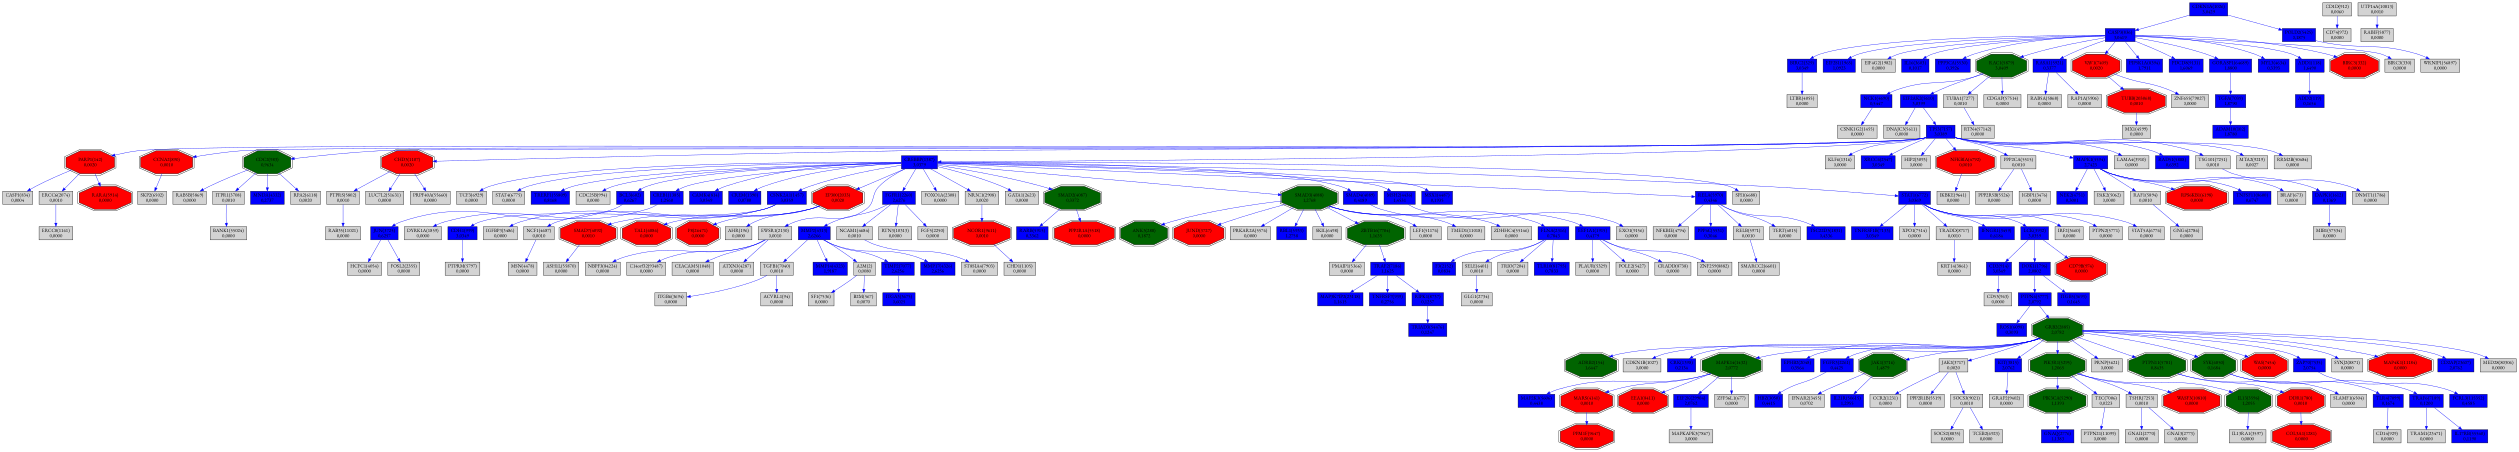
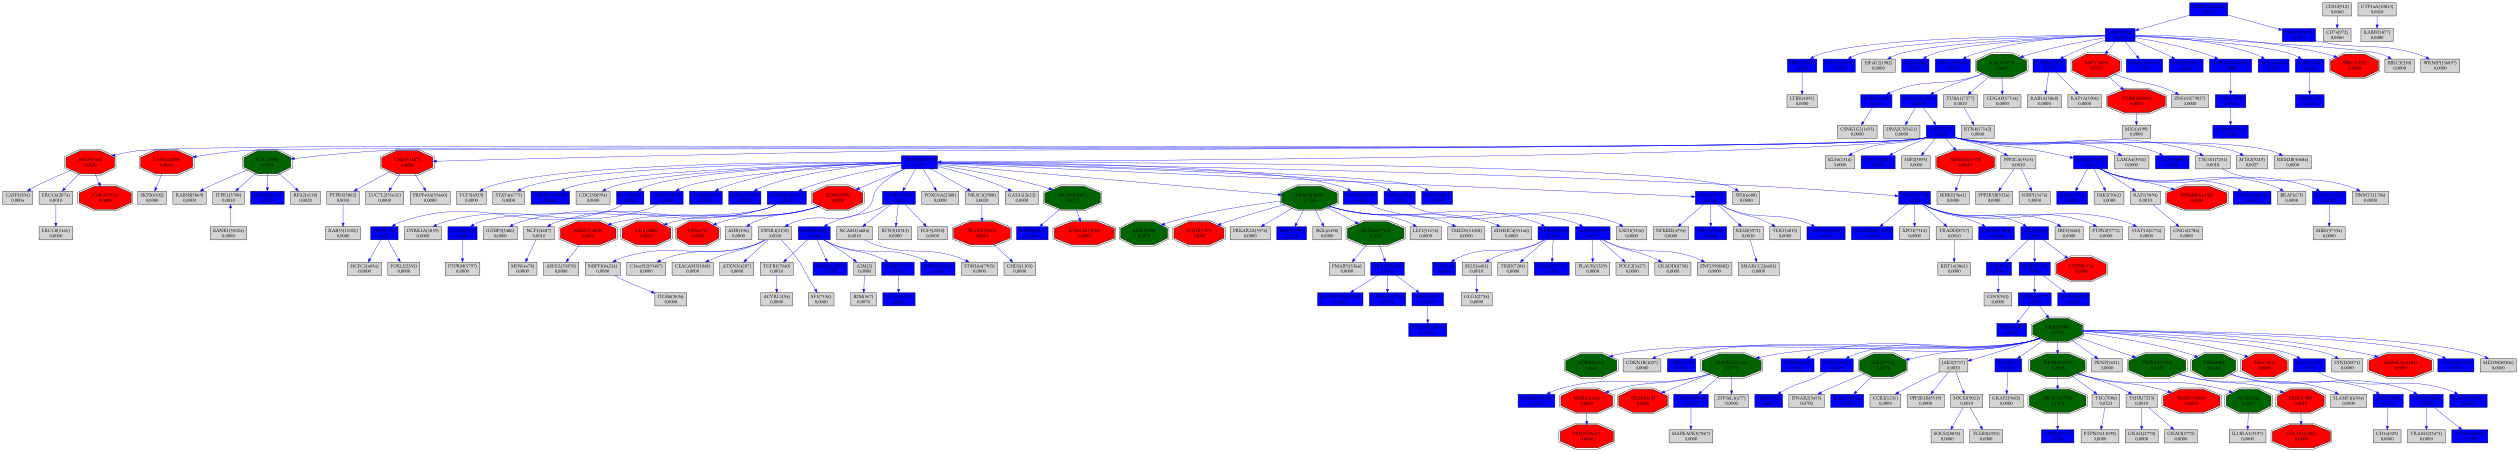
edge "ITPR1(3708) 0,0010" -> "BANK1(55024) 0,0000": reversed
edge "A2M(2) 0,0080" -> "SF1(7536) 0,0000": now "EWSR1(2130) 0,0010" -> "SF1(7536) 0,0000"
edge "TGFB1(7040) 0,0010" -> "ITGB6(3694) 0,0000": now "NBPF3(84224) 0,0000" -> "ITGB6(3694) 0,0000"
